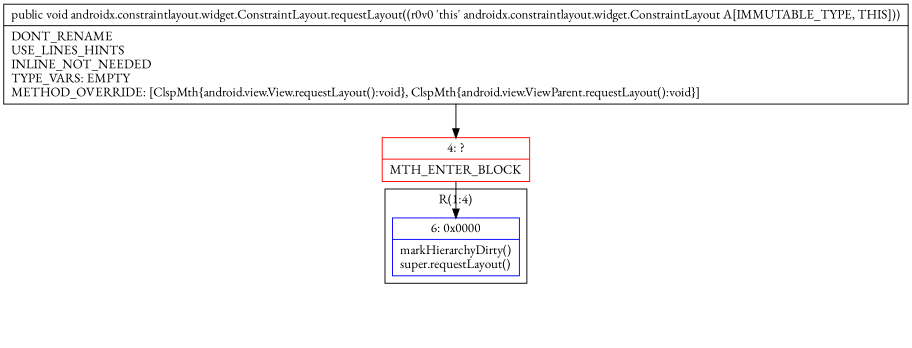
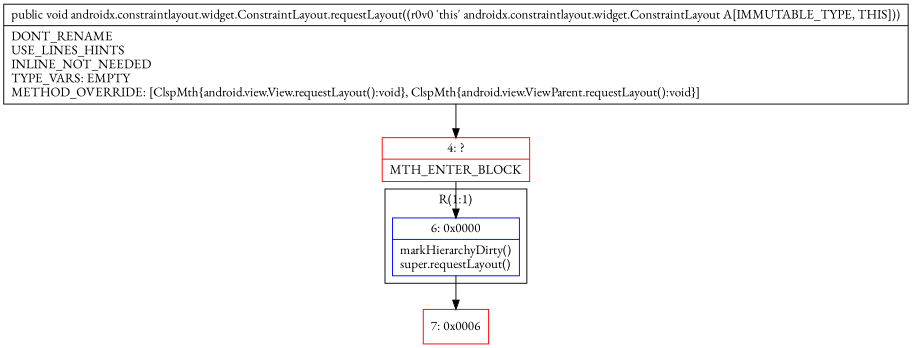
cluster "R(1:4)": label "R(1:4)" -> "R(1:1)"
node "7: 0x0006": added
